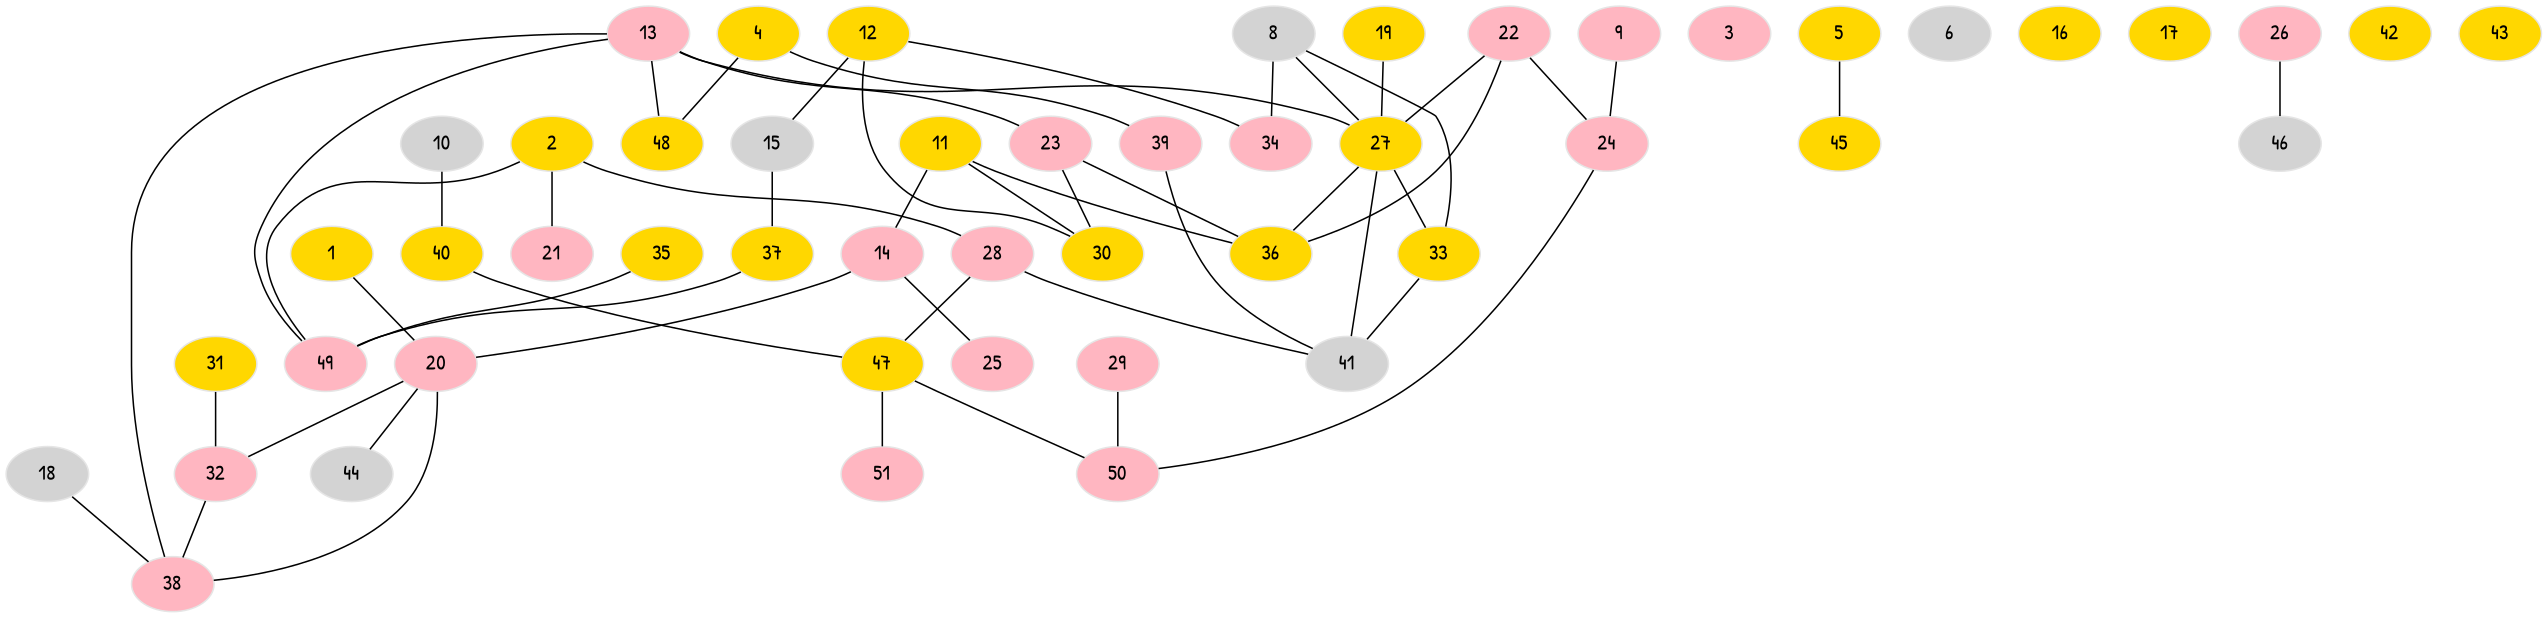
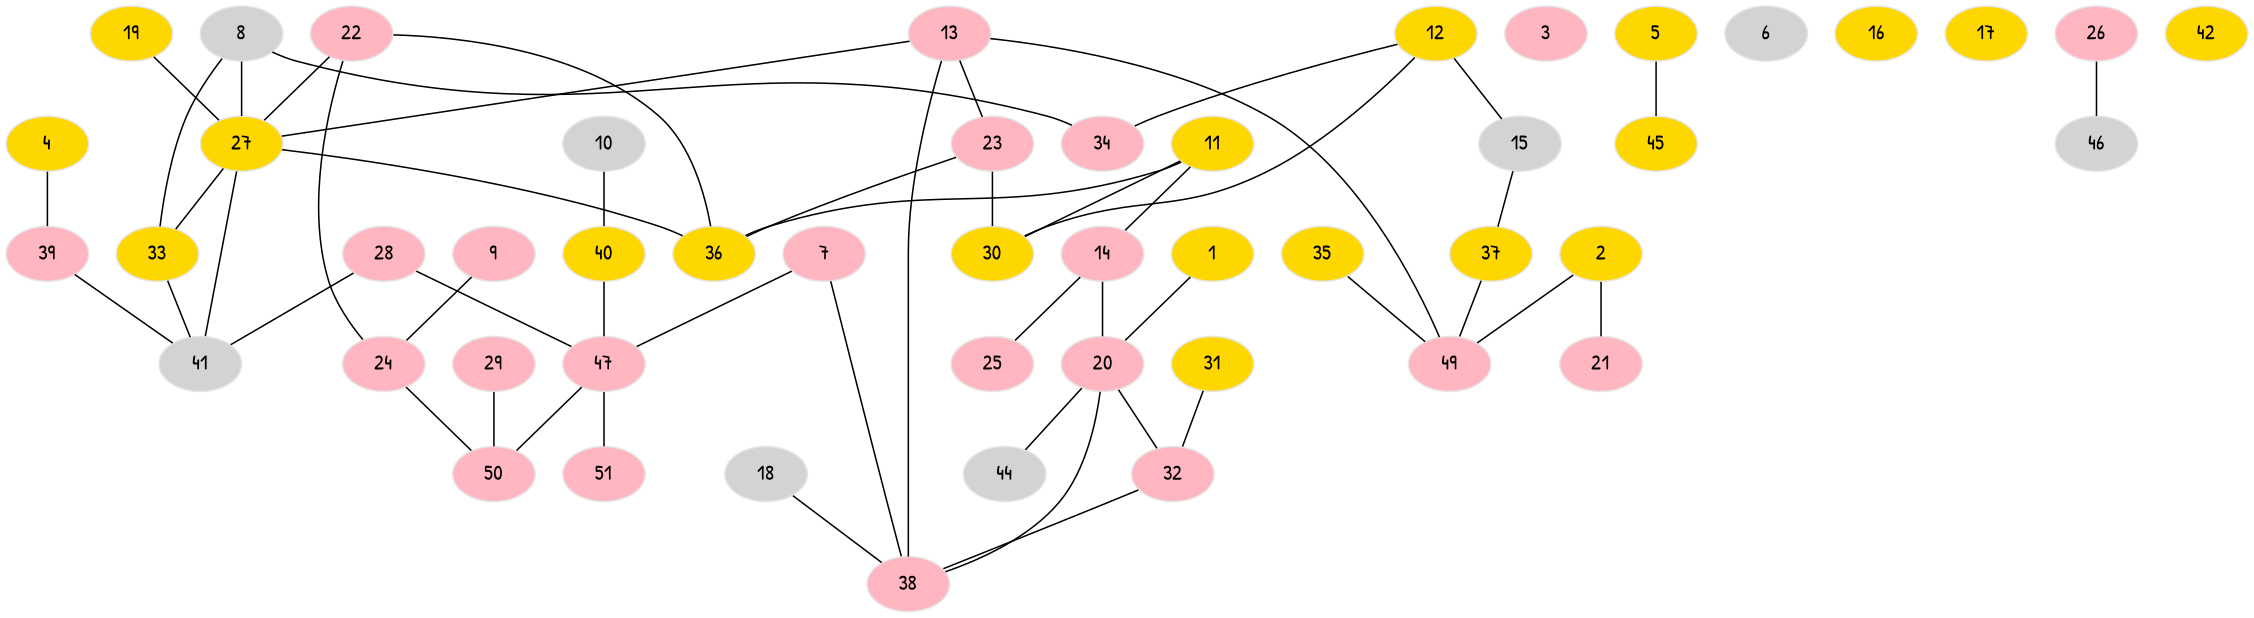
node "43": removed
node "48": removed
edge "2" -- "28": removed
node "7": added
node "47": fillcolor gold -> lightpink
